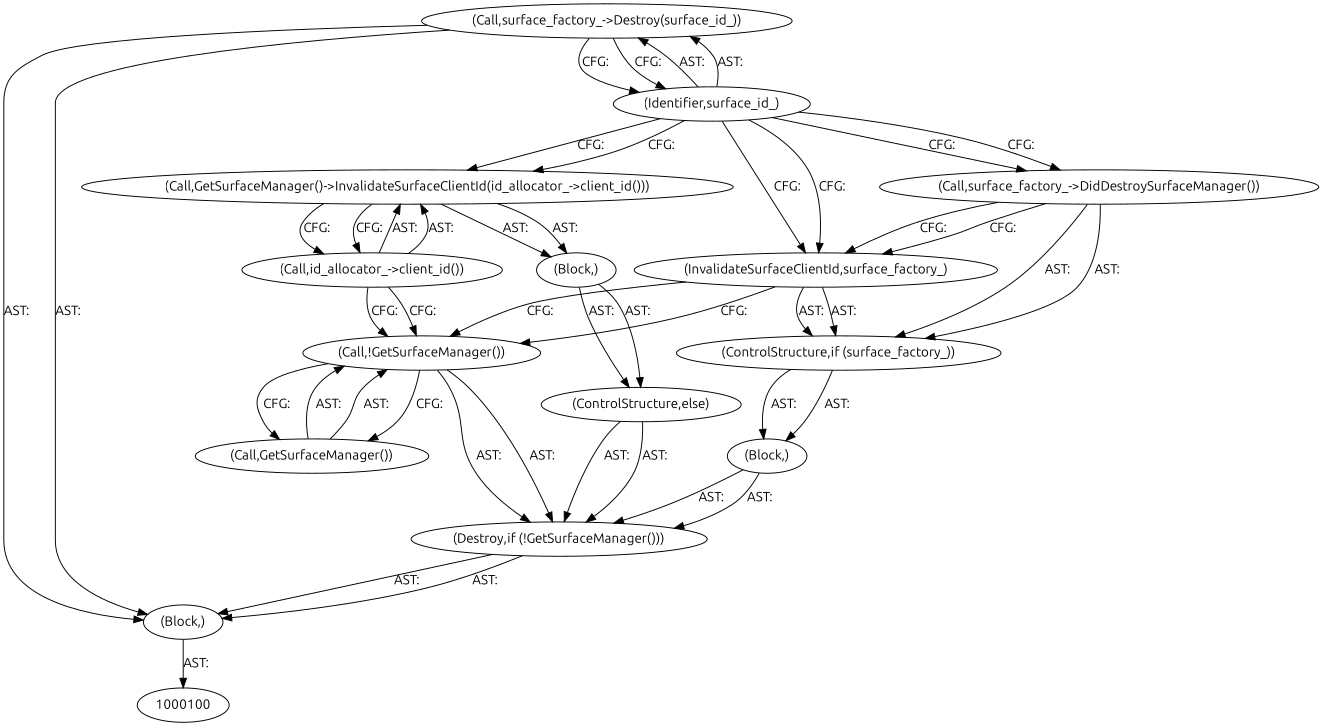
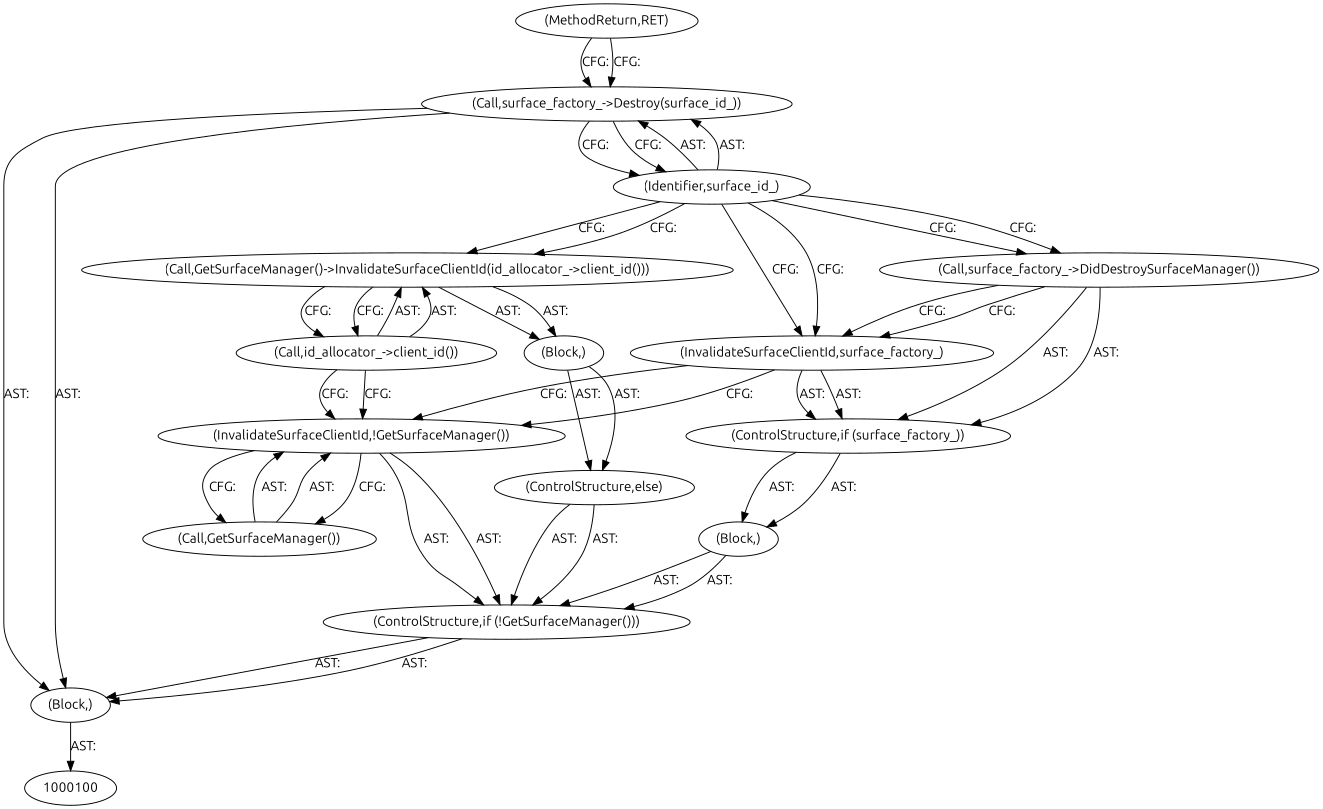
node "(MethodReturn,RET)": added
node "(Call,!GetSurfaceManager())": label "(Call,!GetSurfaceManager())" -> "(InvalidateSurfaceClientId,!GetSurfaceManager())"
node "(Destroy,if (!GetSurfaceManager()))": label "(Destroy,if (!GetSurfaceManager()))" -> "(ControlStructure,if (!GetSurfaceManager()))"
